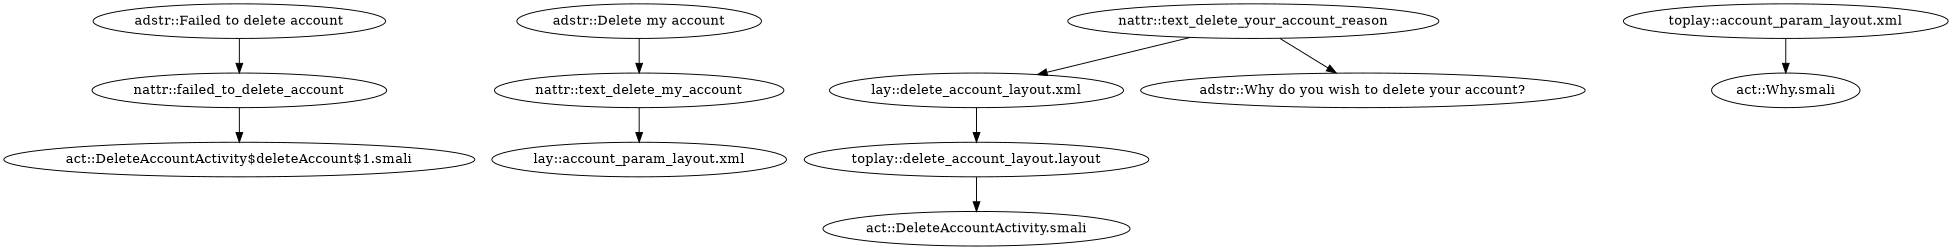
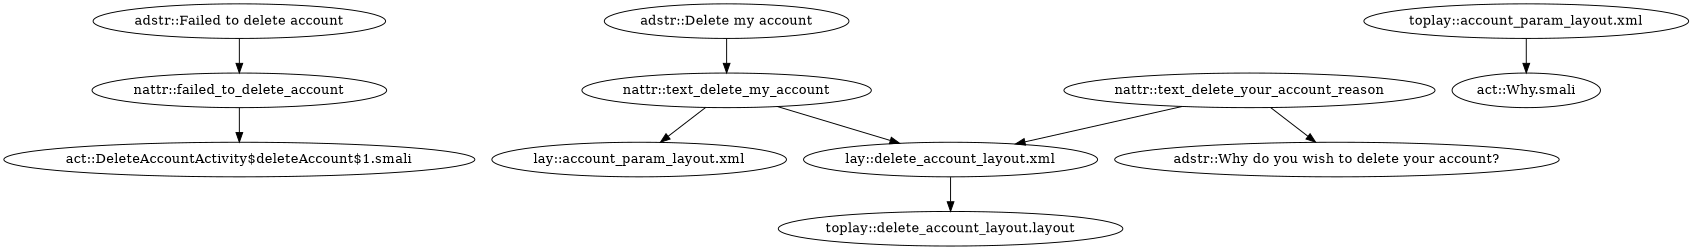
edge "nattr::text_delete_my_account" -> "lay::delete_account_layout.xml": added
node "act::DeleteAccountActivity.smali": removed
